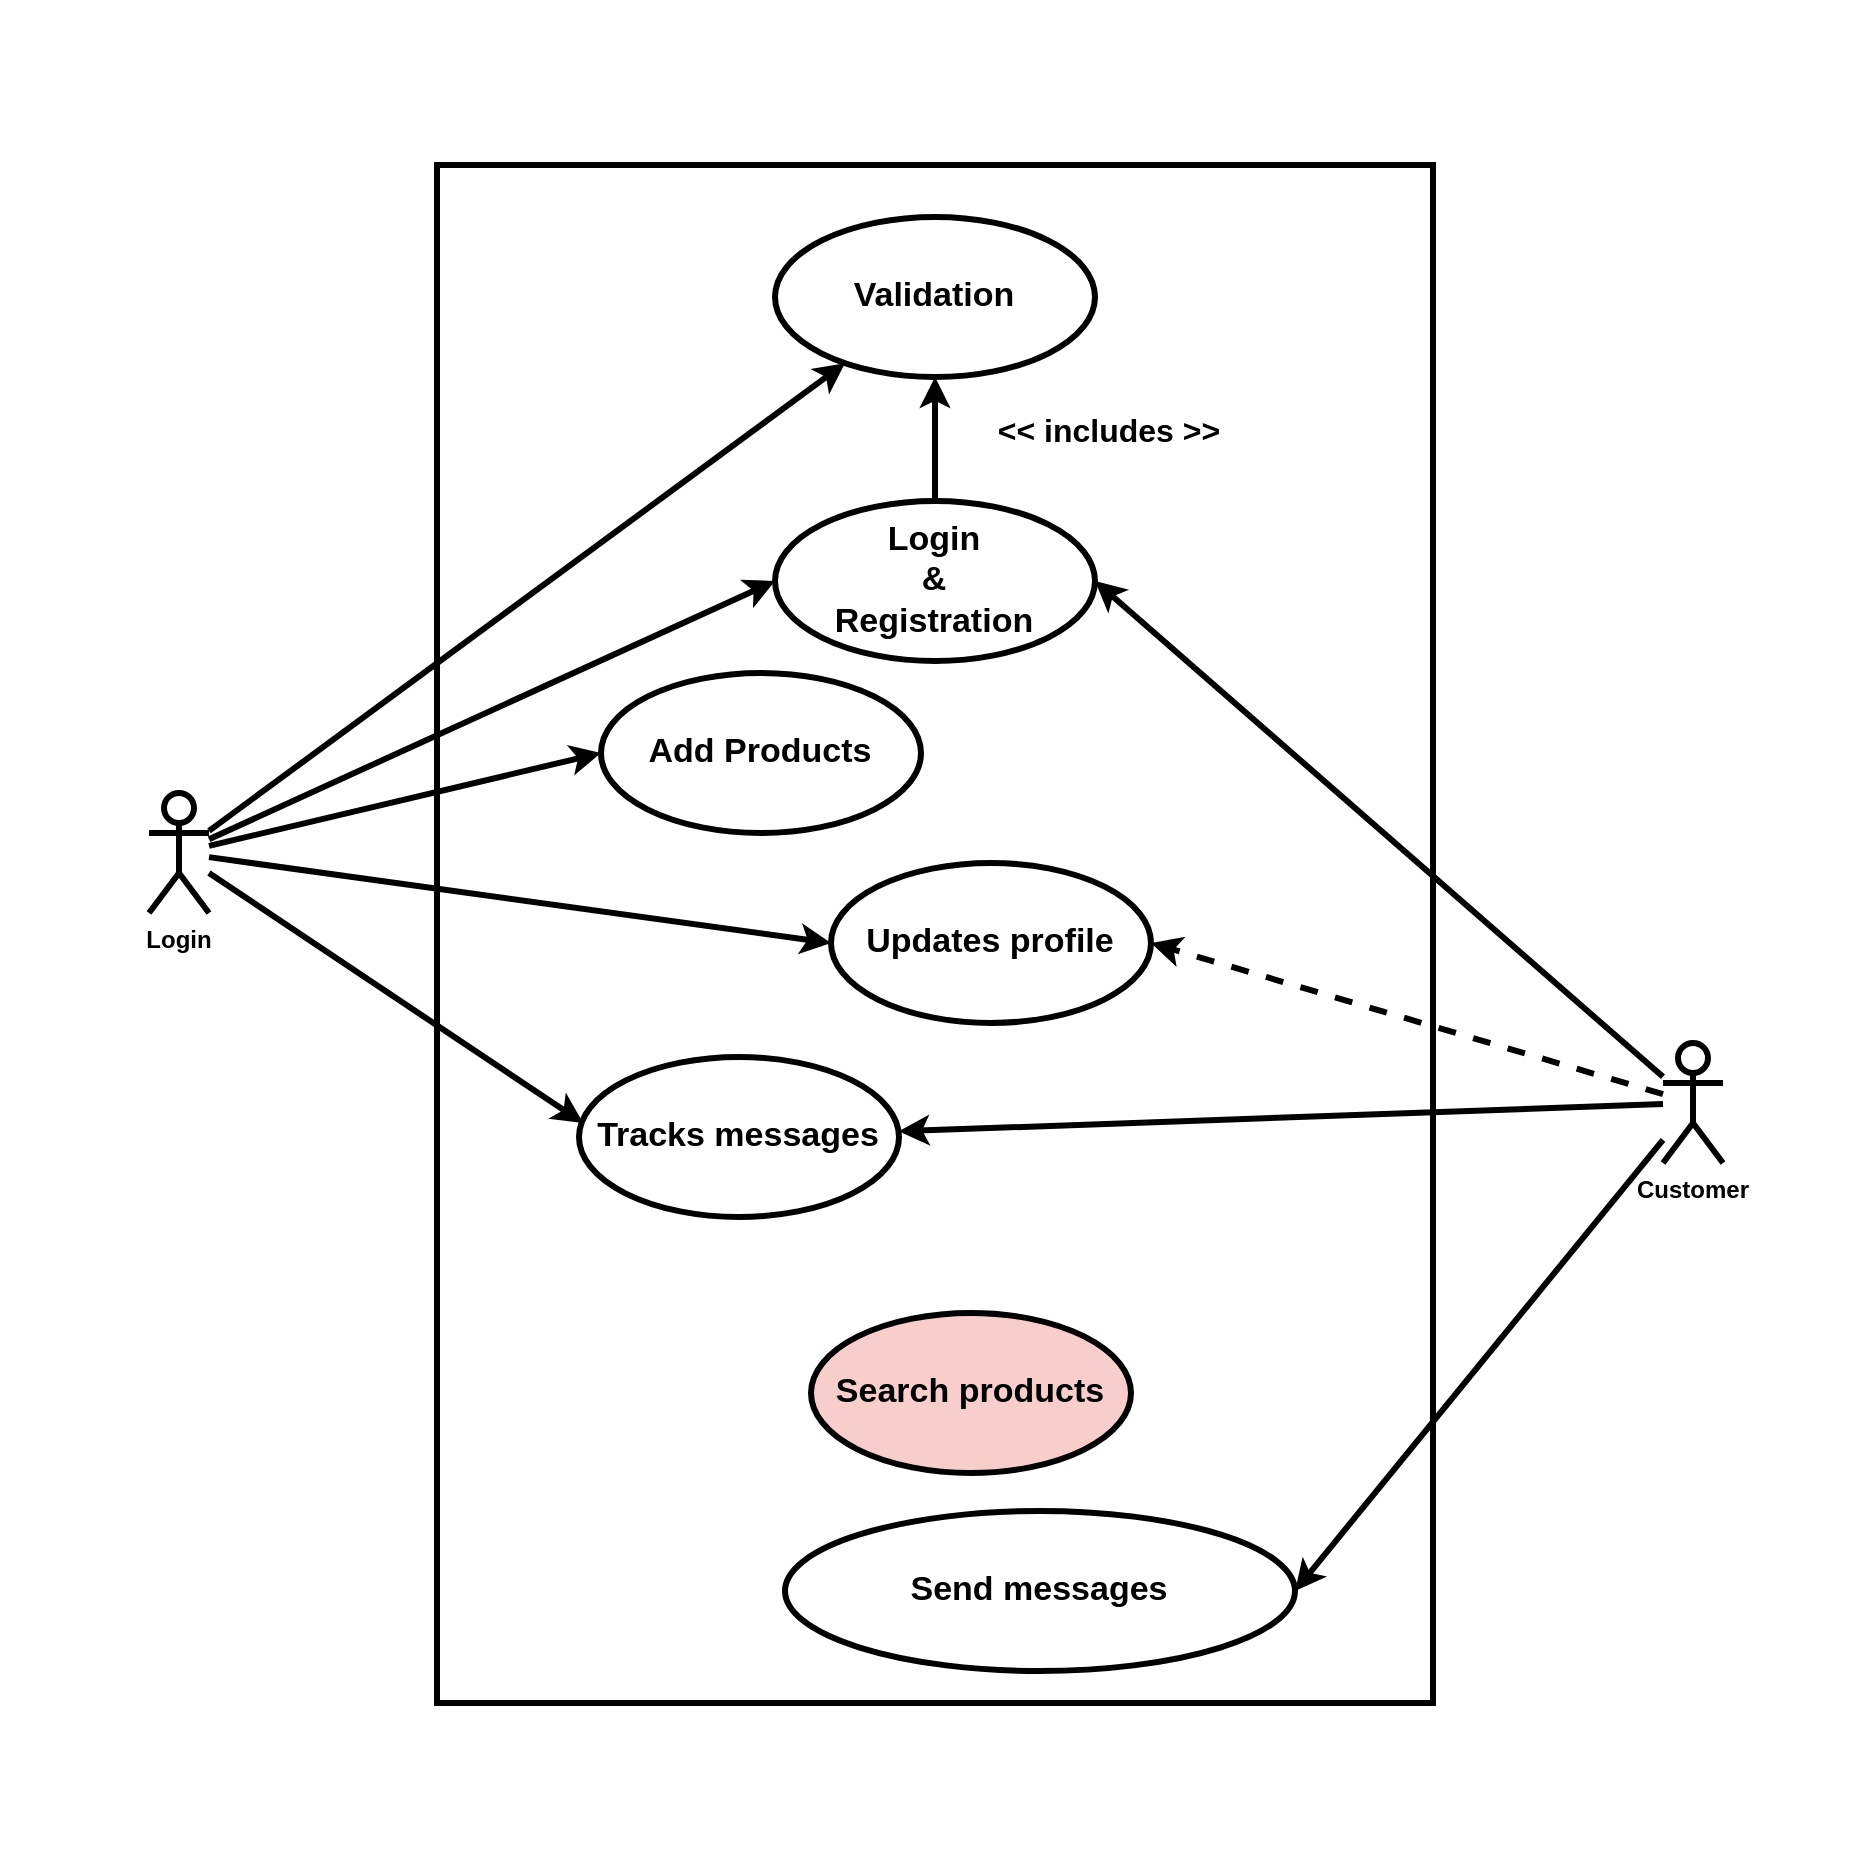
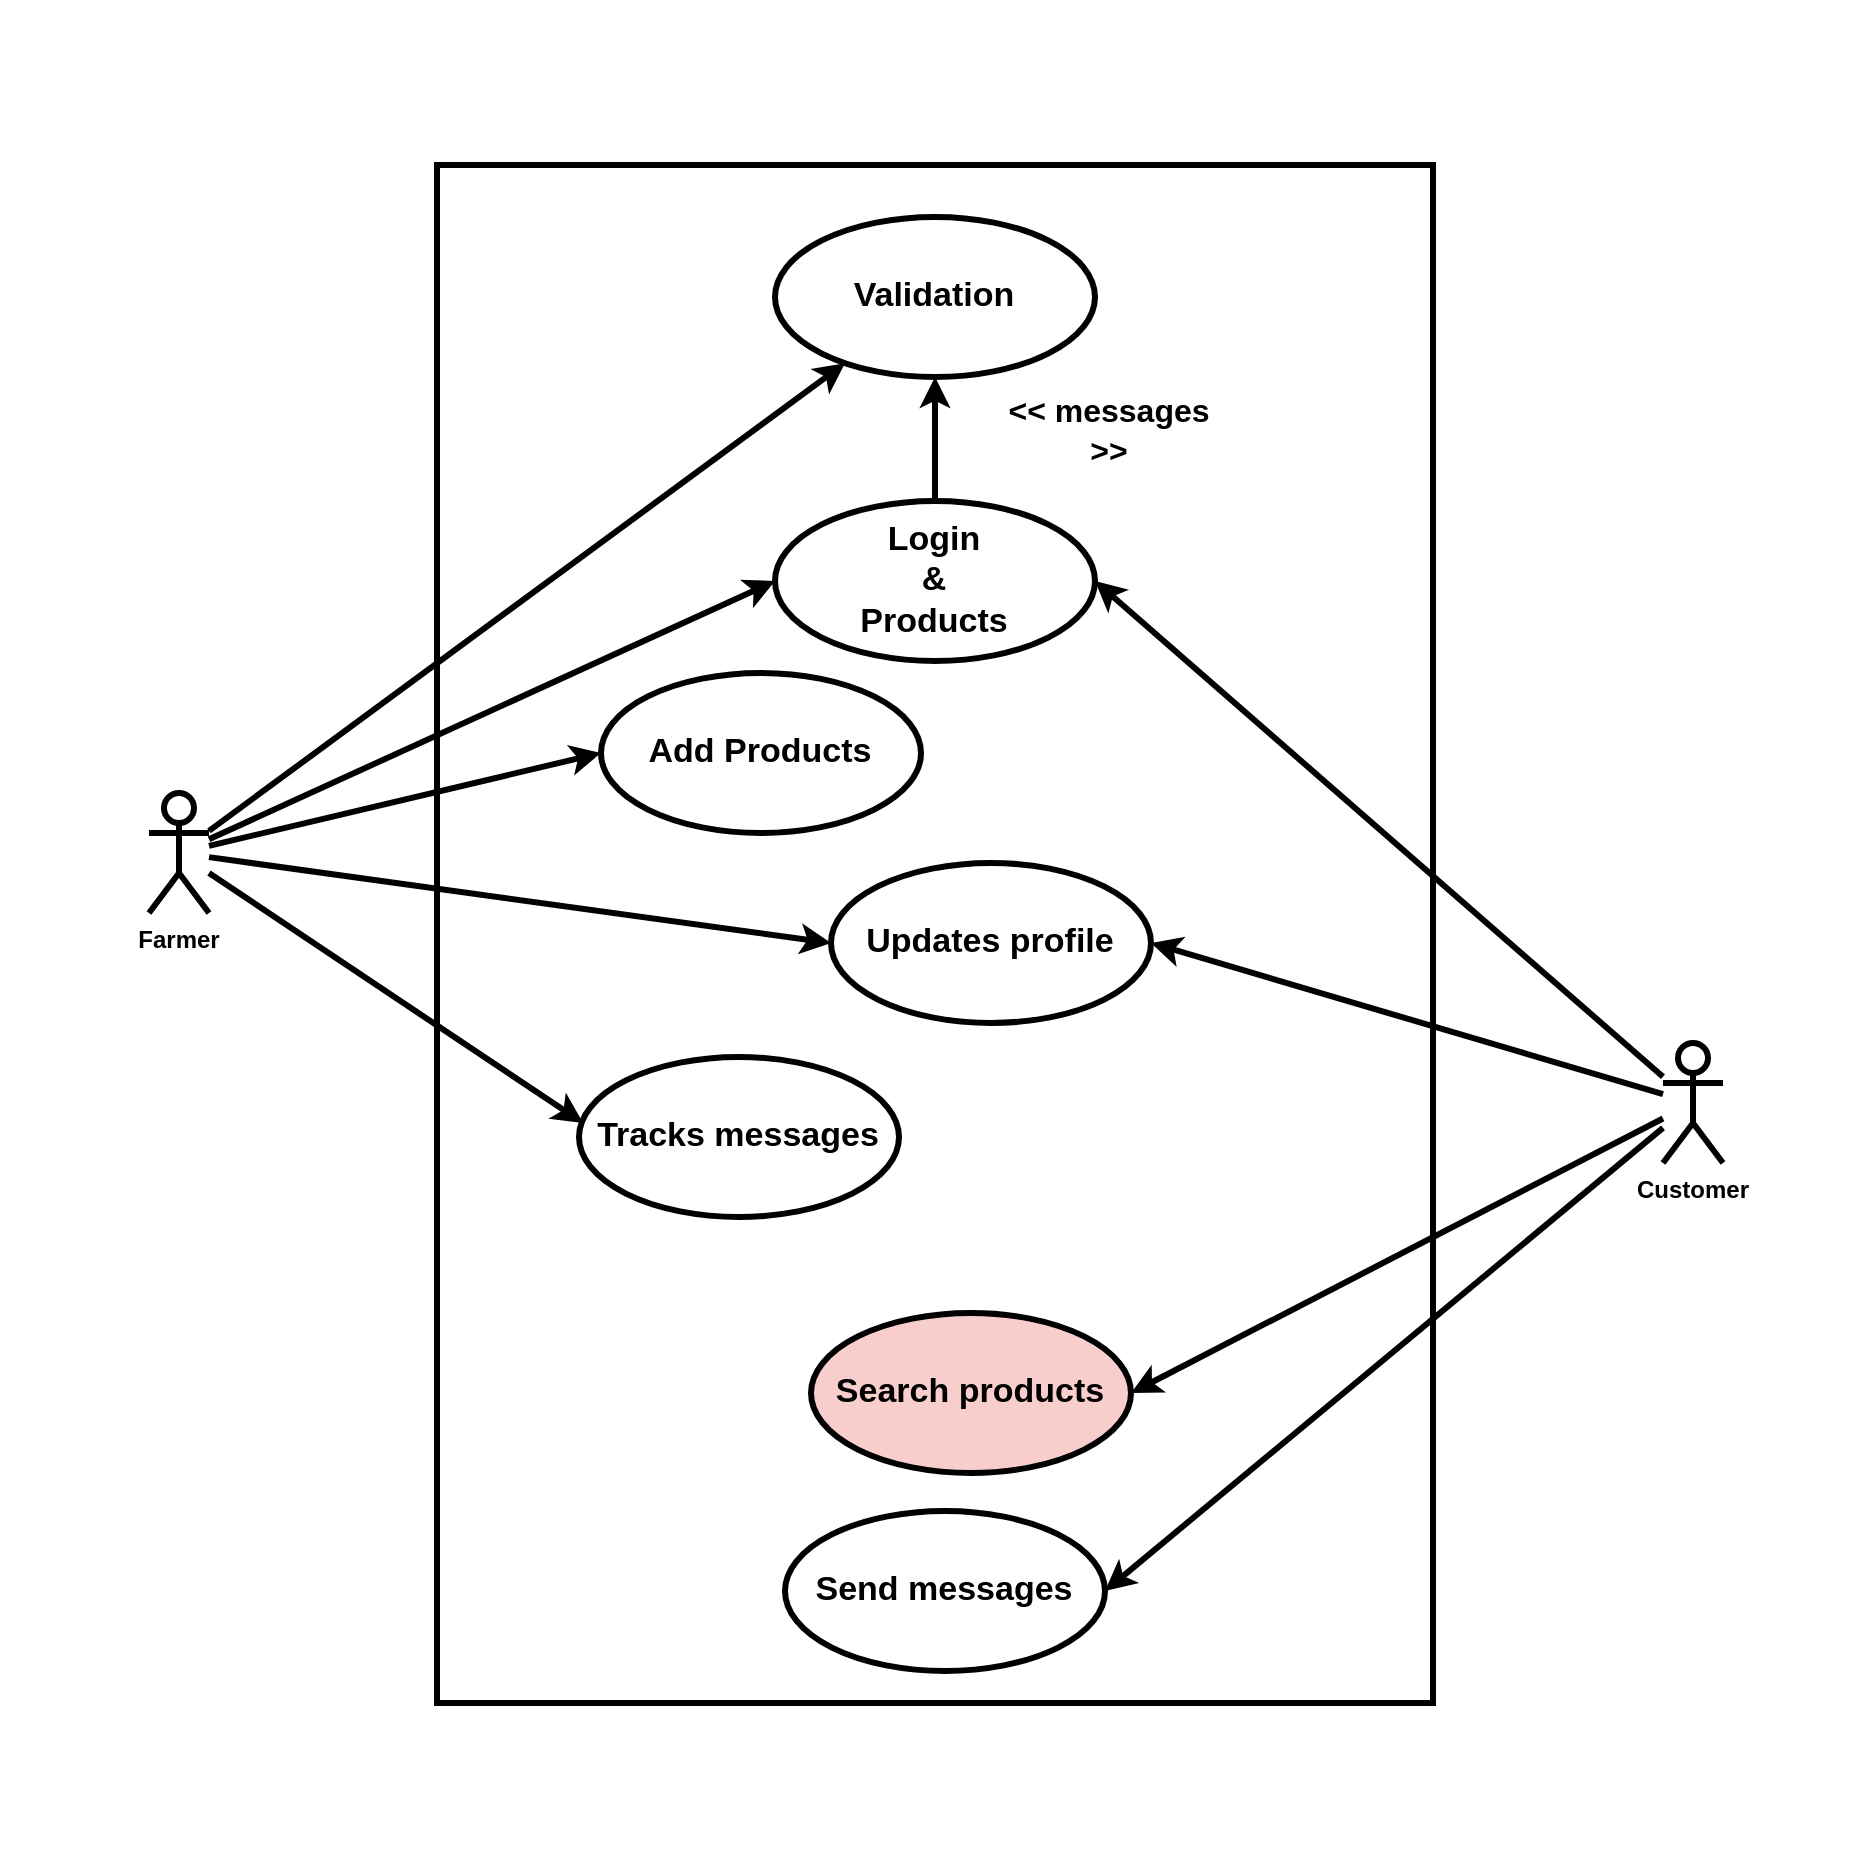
node "<< includes >>": label "<< includes >>" -> "<< messages >>"
node "Login & Registration": label "Login & Registration" -> "Login & Products"
node "Login": label "Login" -> "Farmer"
edge "Customer" -> "Updates profile": style dashed -> solid
edge "Customer" -> "Tracks messages": now "Customer" -> "Search products"
node "Send messages": size 510x160 -> 320x160
